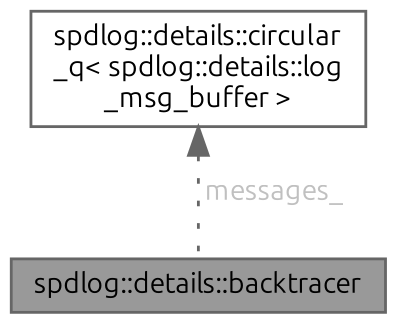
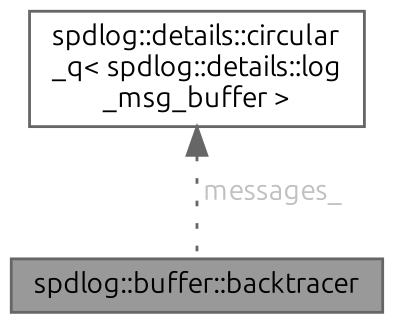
node "spdlog::details::backtracer": label "spdlog::details::backtracer" -> "spdlog::buffer::backtracer"
